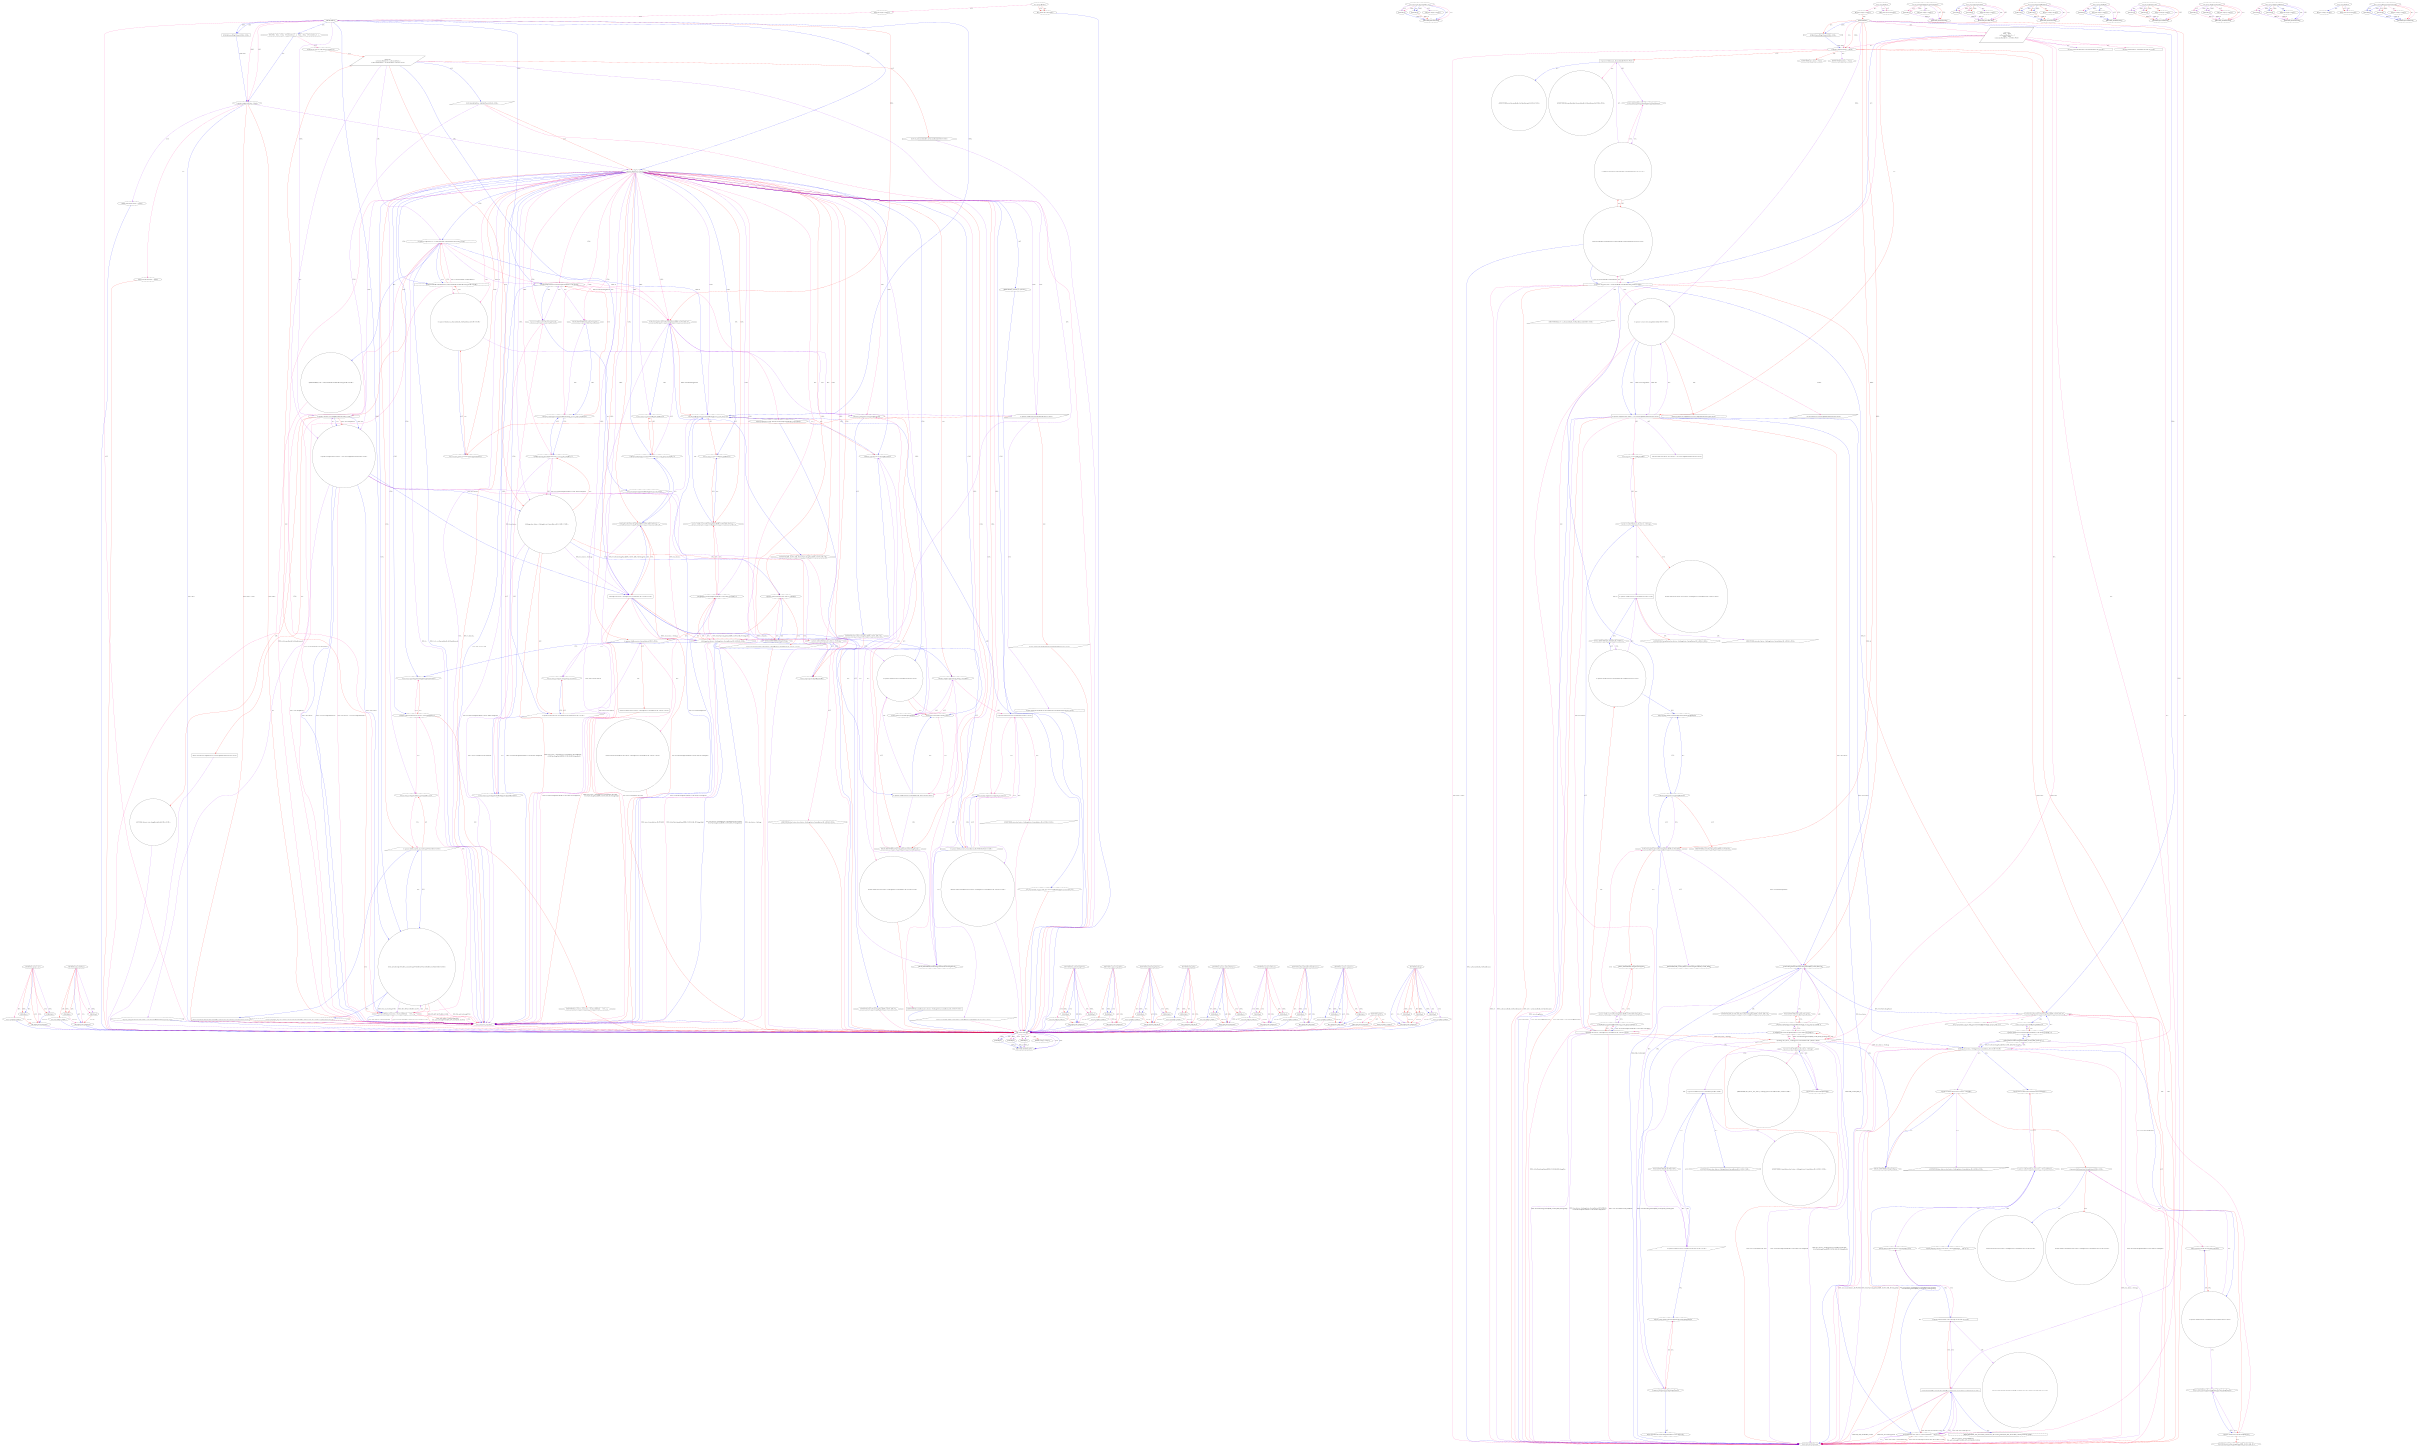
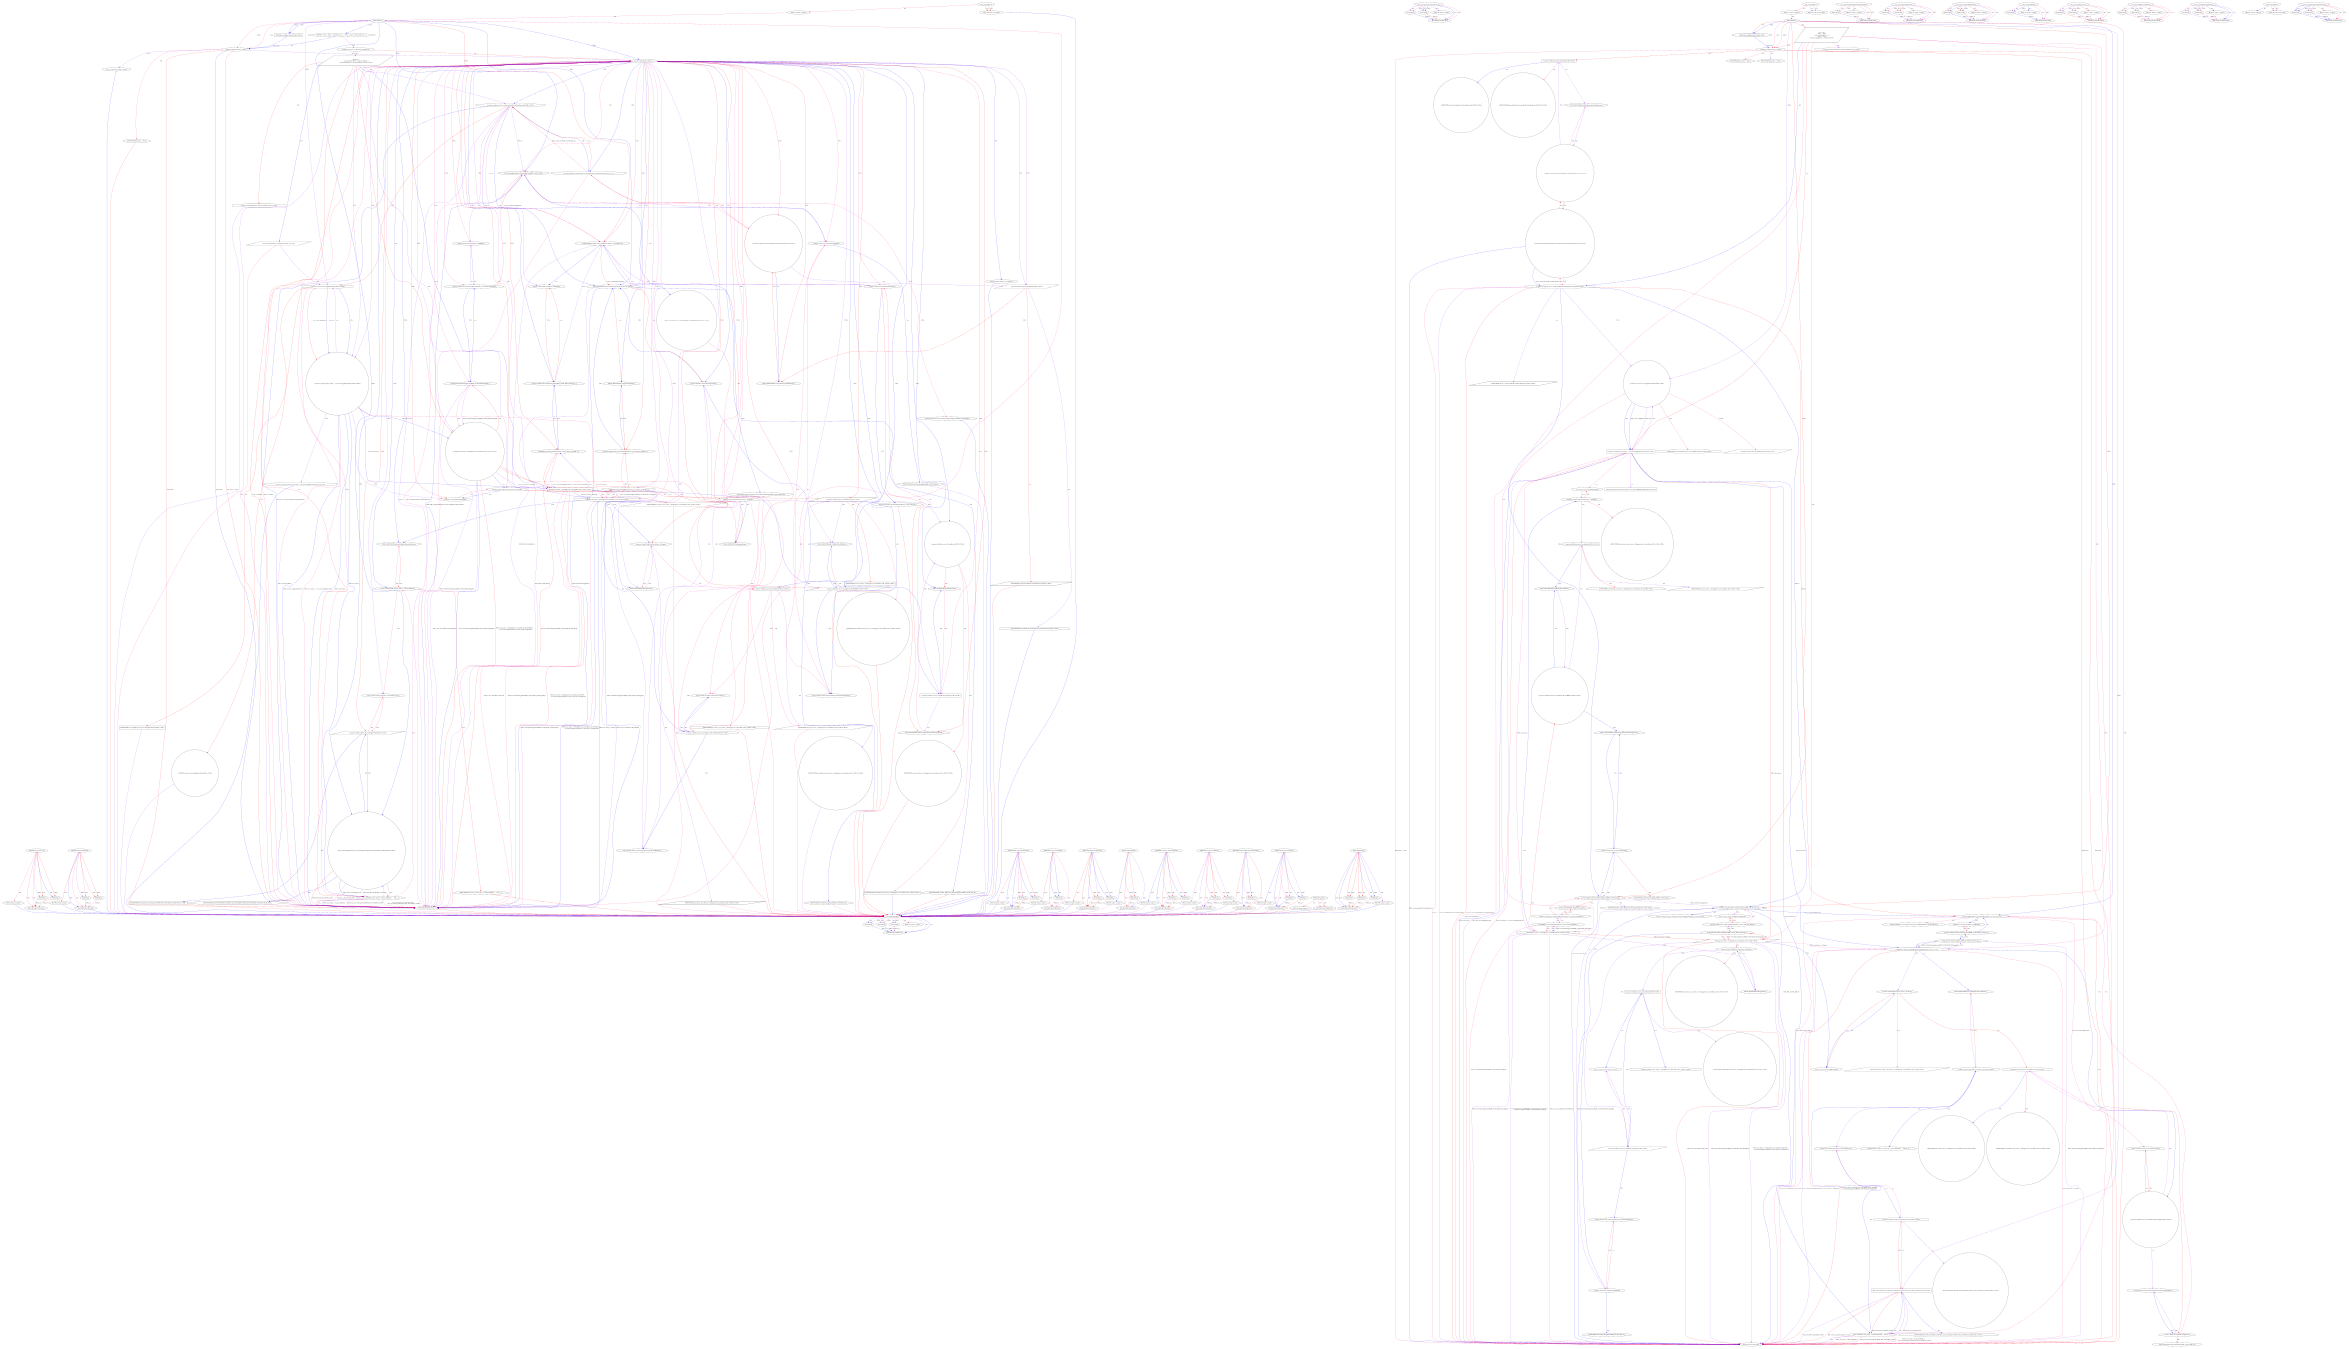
node "<(LOCAL,AddChildView : AddChildView)<SUB>13</SUB>>": removed
edge "<(LOCAL,AddChildView : AddChildView)<SUB>15</SUB>>" -> "(<operator>.logicalNot,!is_frameless_)": now "(CONTROL_STRUCTURE,IF,if (!is_frameless_))" -> "(<operator>.logicalNot,!is_frameless_)"
